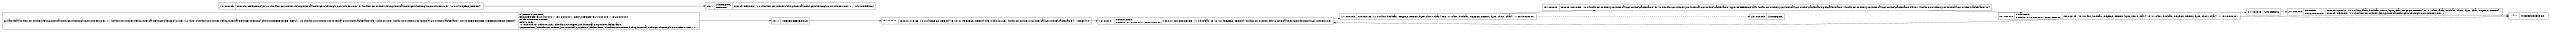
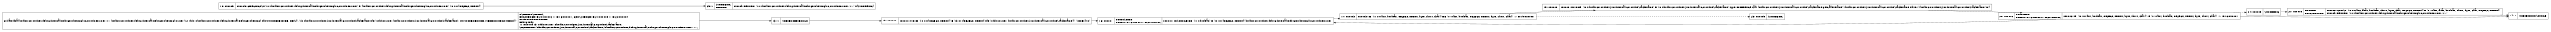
node "14: ?": text "MTH_EXIT_BLOCK" -> "MTH_EXIT_INSTANCE"
